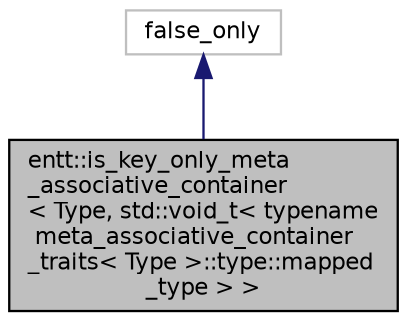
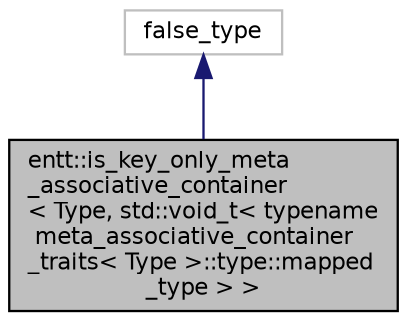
node "false_only": label "false_only" -> "false_type"
